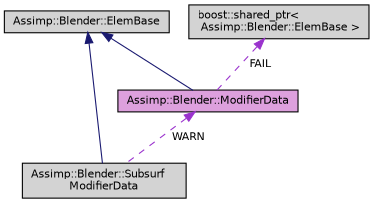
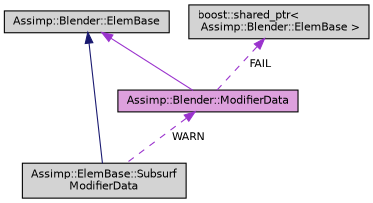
edge "Assimp::Blender::ModifierData" -> "Assimp::Blender::ElemBase": color midnightblue -> darkorchid3
node "Assimp::Blender::Subsurf ModifierData": label "Assimp::Blender::Subsurf ModifierData" -> "Assimp::ElemBase::Subsurf ModifierData"
